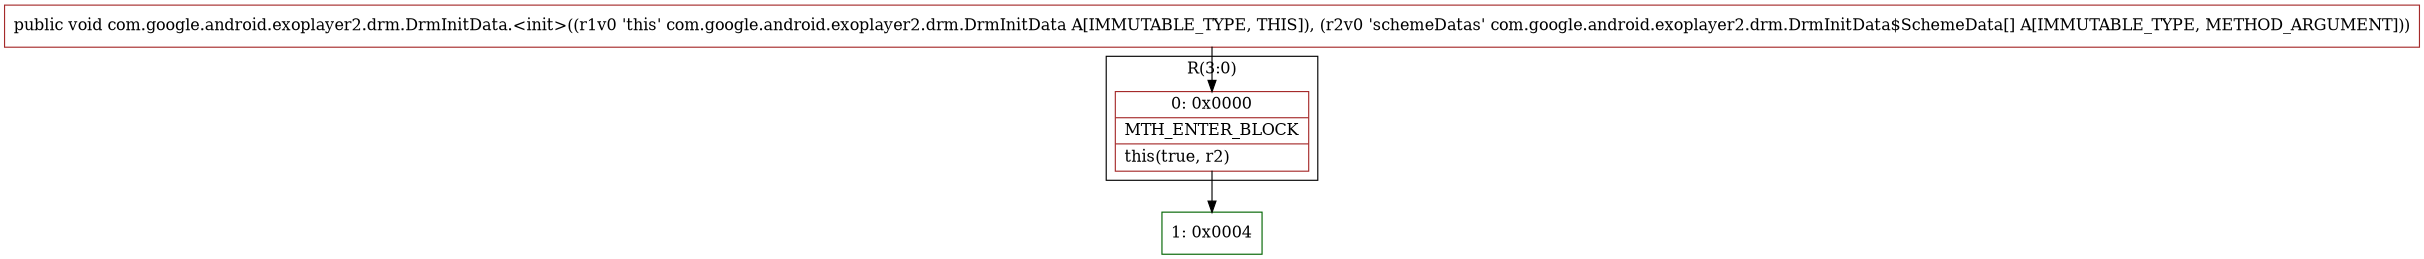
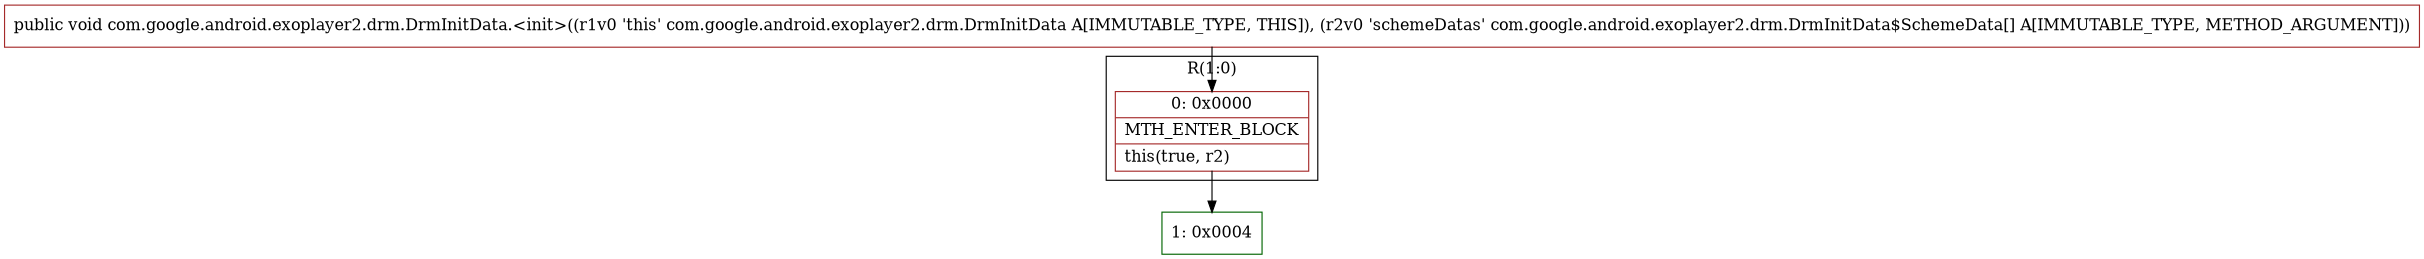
cluster "R(3:0)": label "R(3:0)" -> "R(1:0)"
